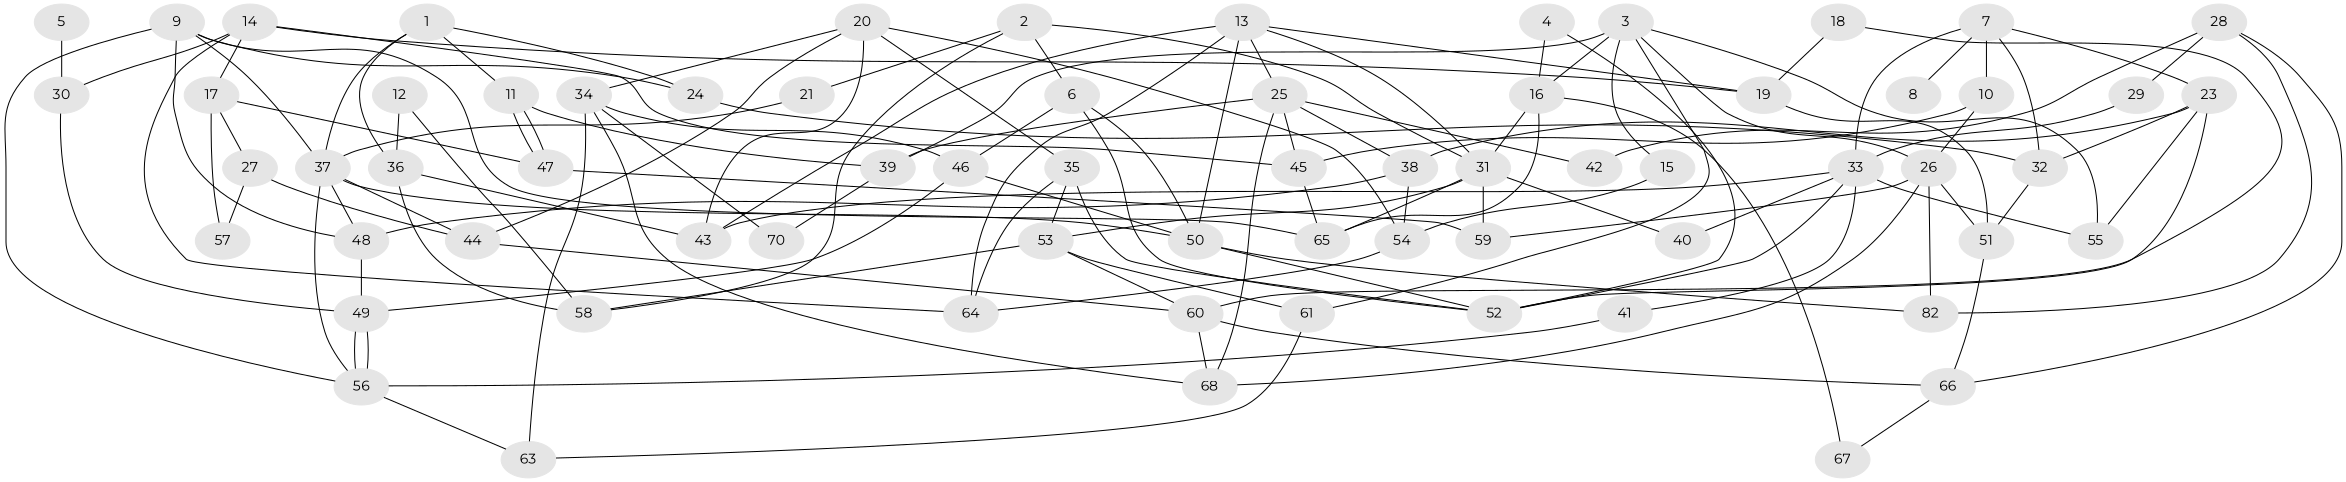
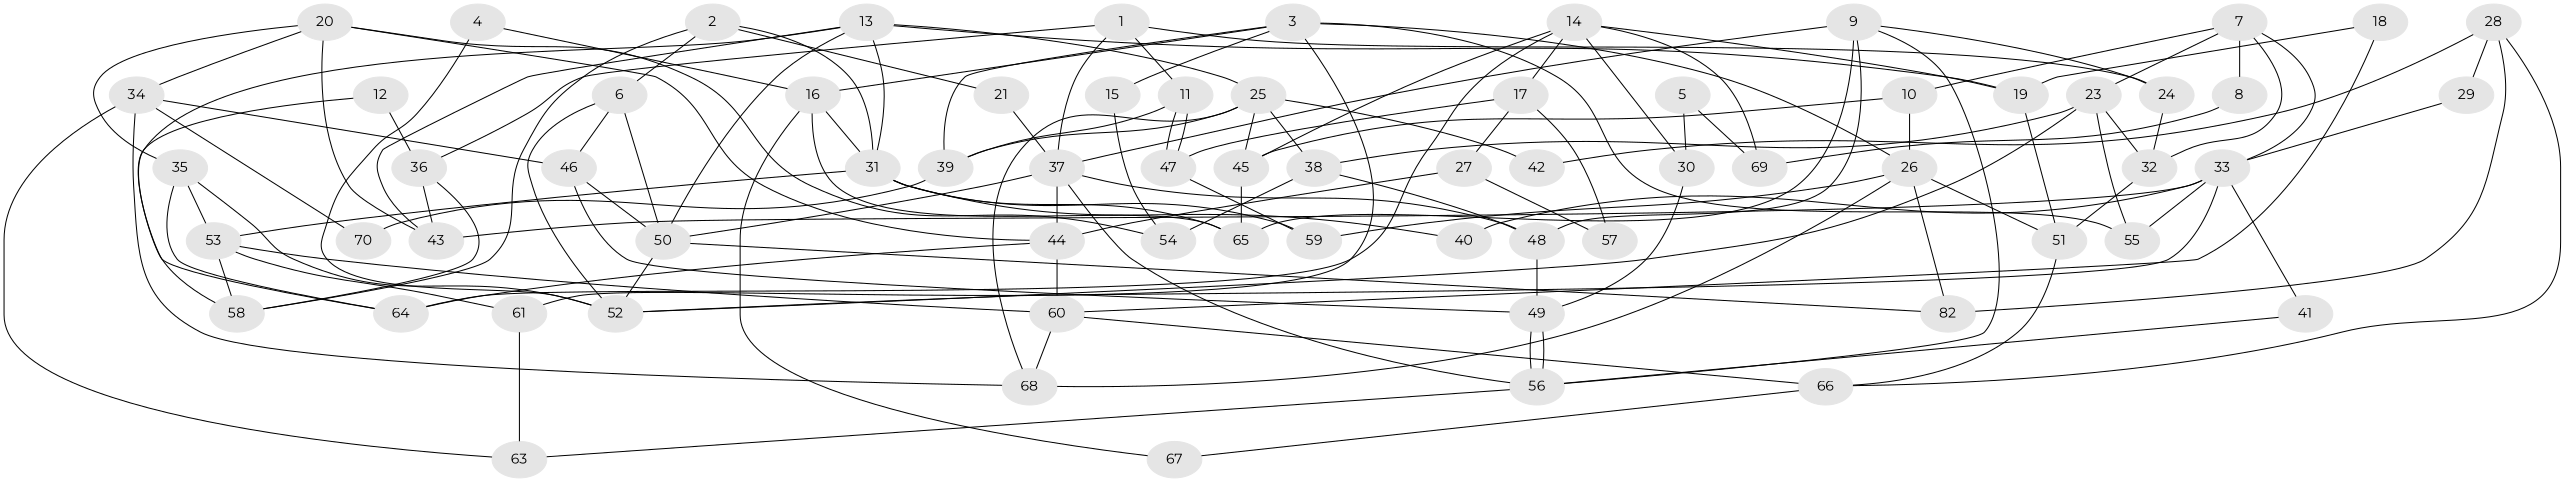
node "69": added
edge "54" -- "64": now "44" -- "64"
